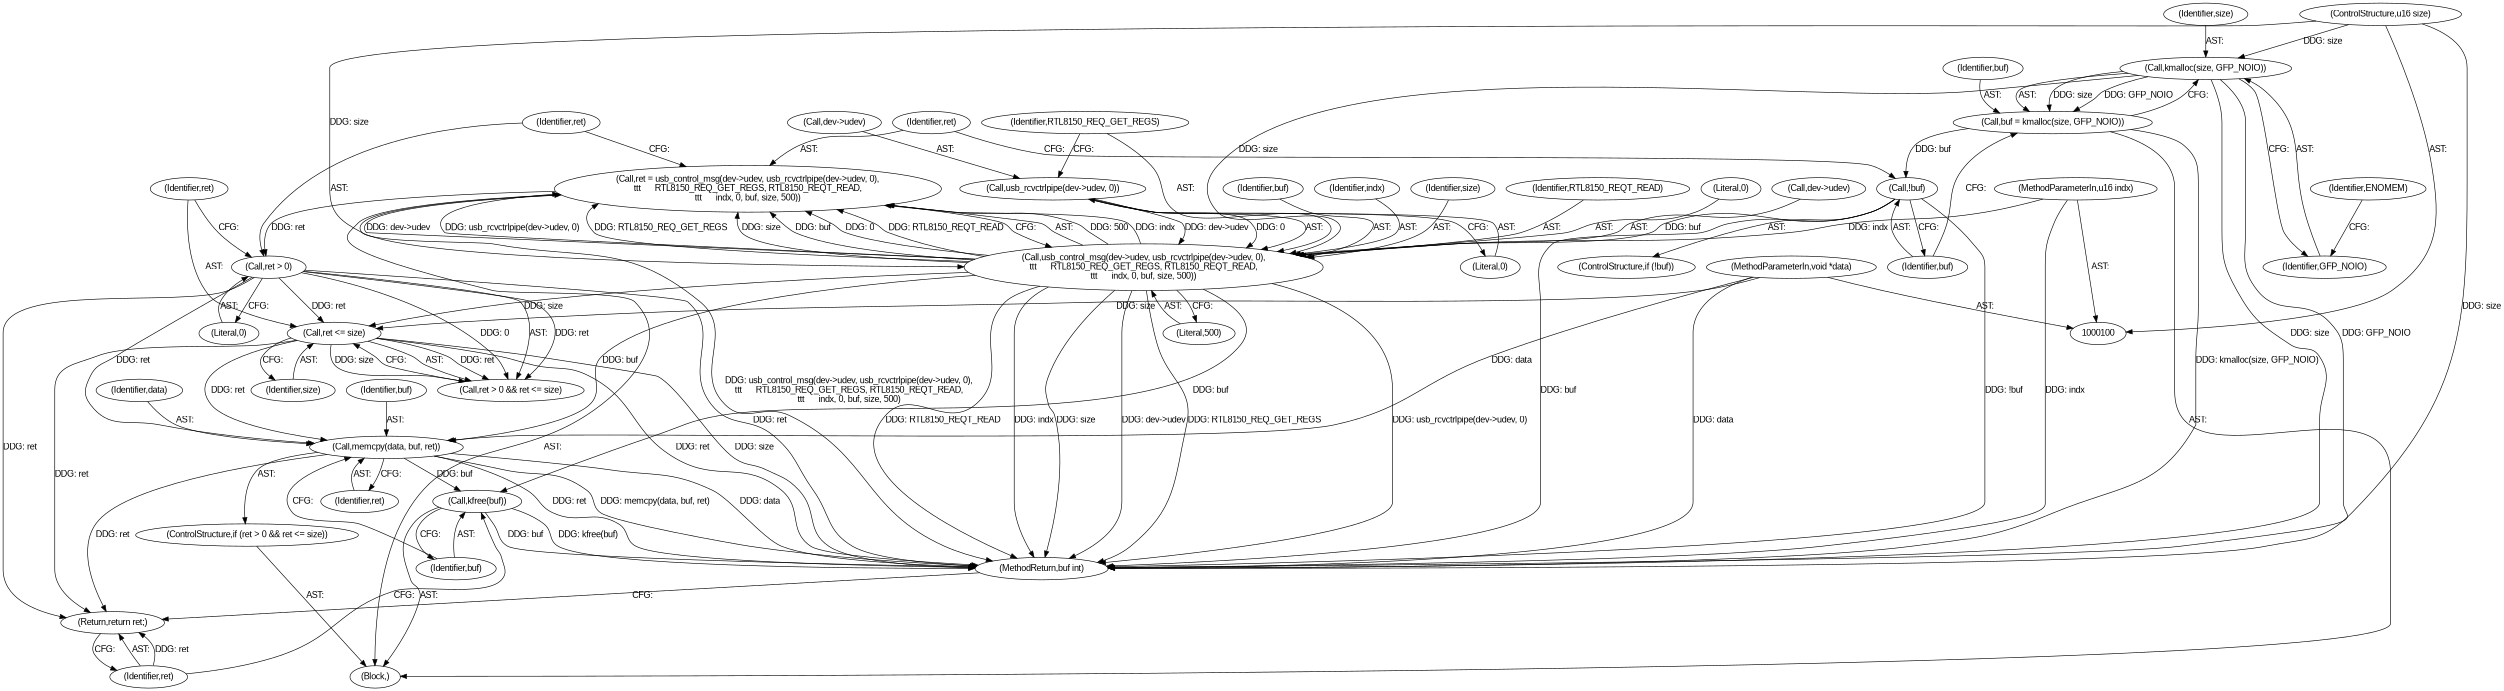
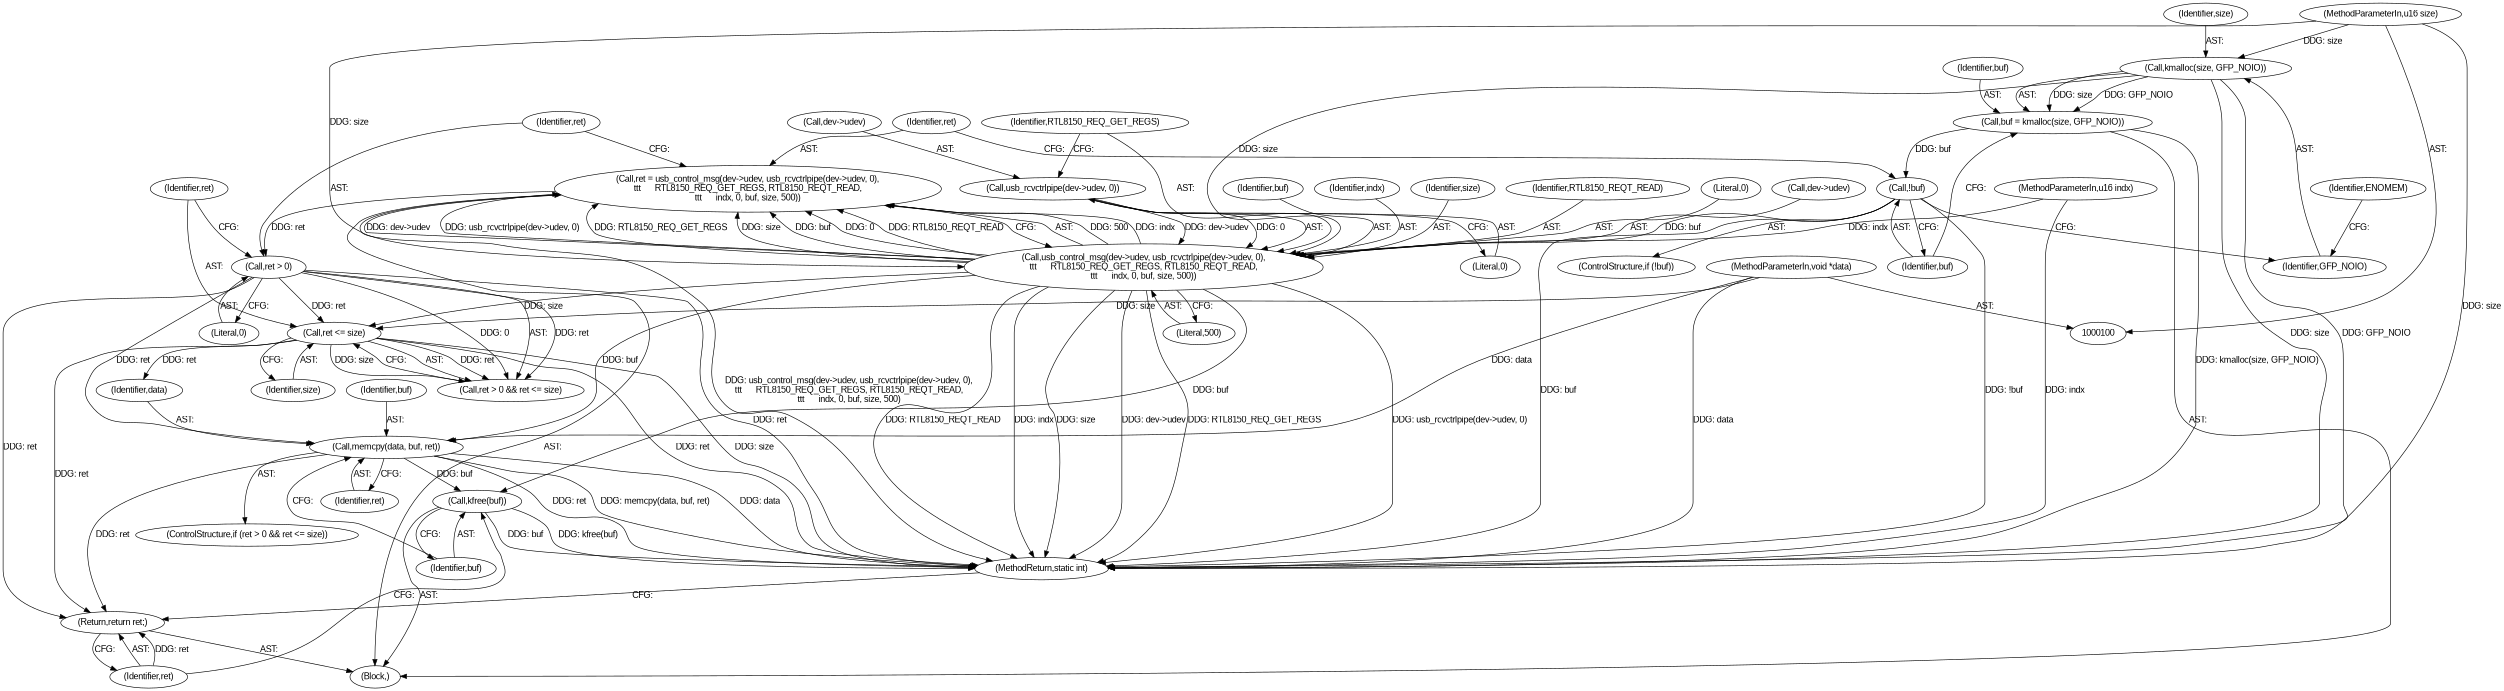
node "(ControlStructure,u16 size)": label "(ControlStructure,u16 size)" -> "(MethodParameterIn,u16 size)"
edge "(Call,buf = kmalloc(size, GFP_NOIO))" -> "(Call,kmalloc(size, GFP_NOIO))": removed, label "CFG:"
edge "(Call,kmalloc(size, GFP_NOIO))" -> "(Identifier,GFP_NOIO)": now "(Call,!buf)" -> "(Identifier,GFP_NOIO)"
edge "(MethodParameterIn,u16 indx)" -> "1000100": removed, label "AST:"
edge "(Call,ret <= size)" -> "(Call,memcpy(data, buf, ret))": now "(Call,ret <= size)" -> "(Identifier,data)"
node "(MethodReturn,buf int)": label "(MethodReturn,buf int)" -> "(MethodReturn,static int)"
edge "(ControlStructure,if (ret > 0 && ret <= size))" -> "(Block,)": now "(Return,return ret;)" -> "(Block,)"
